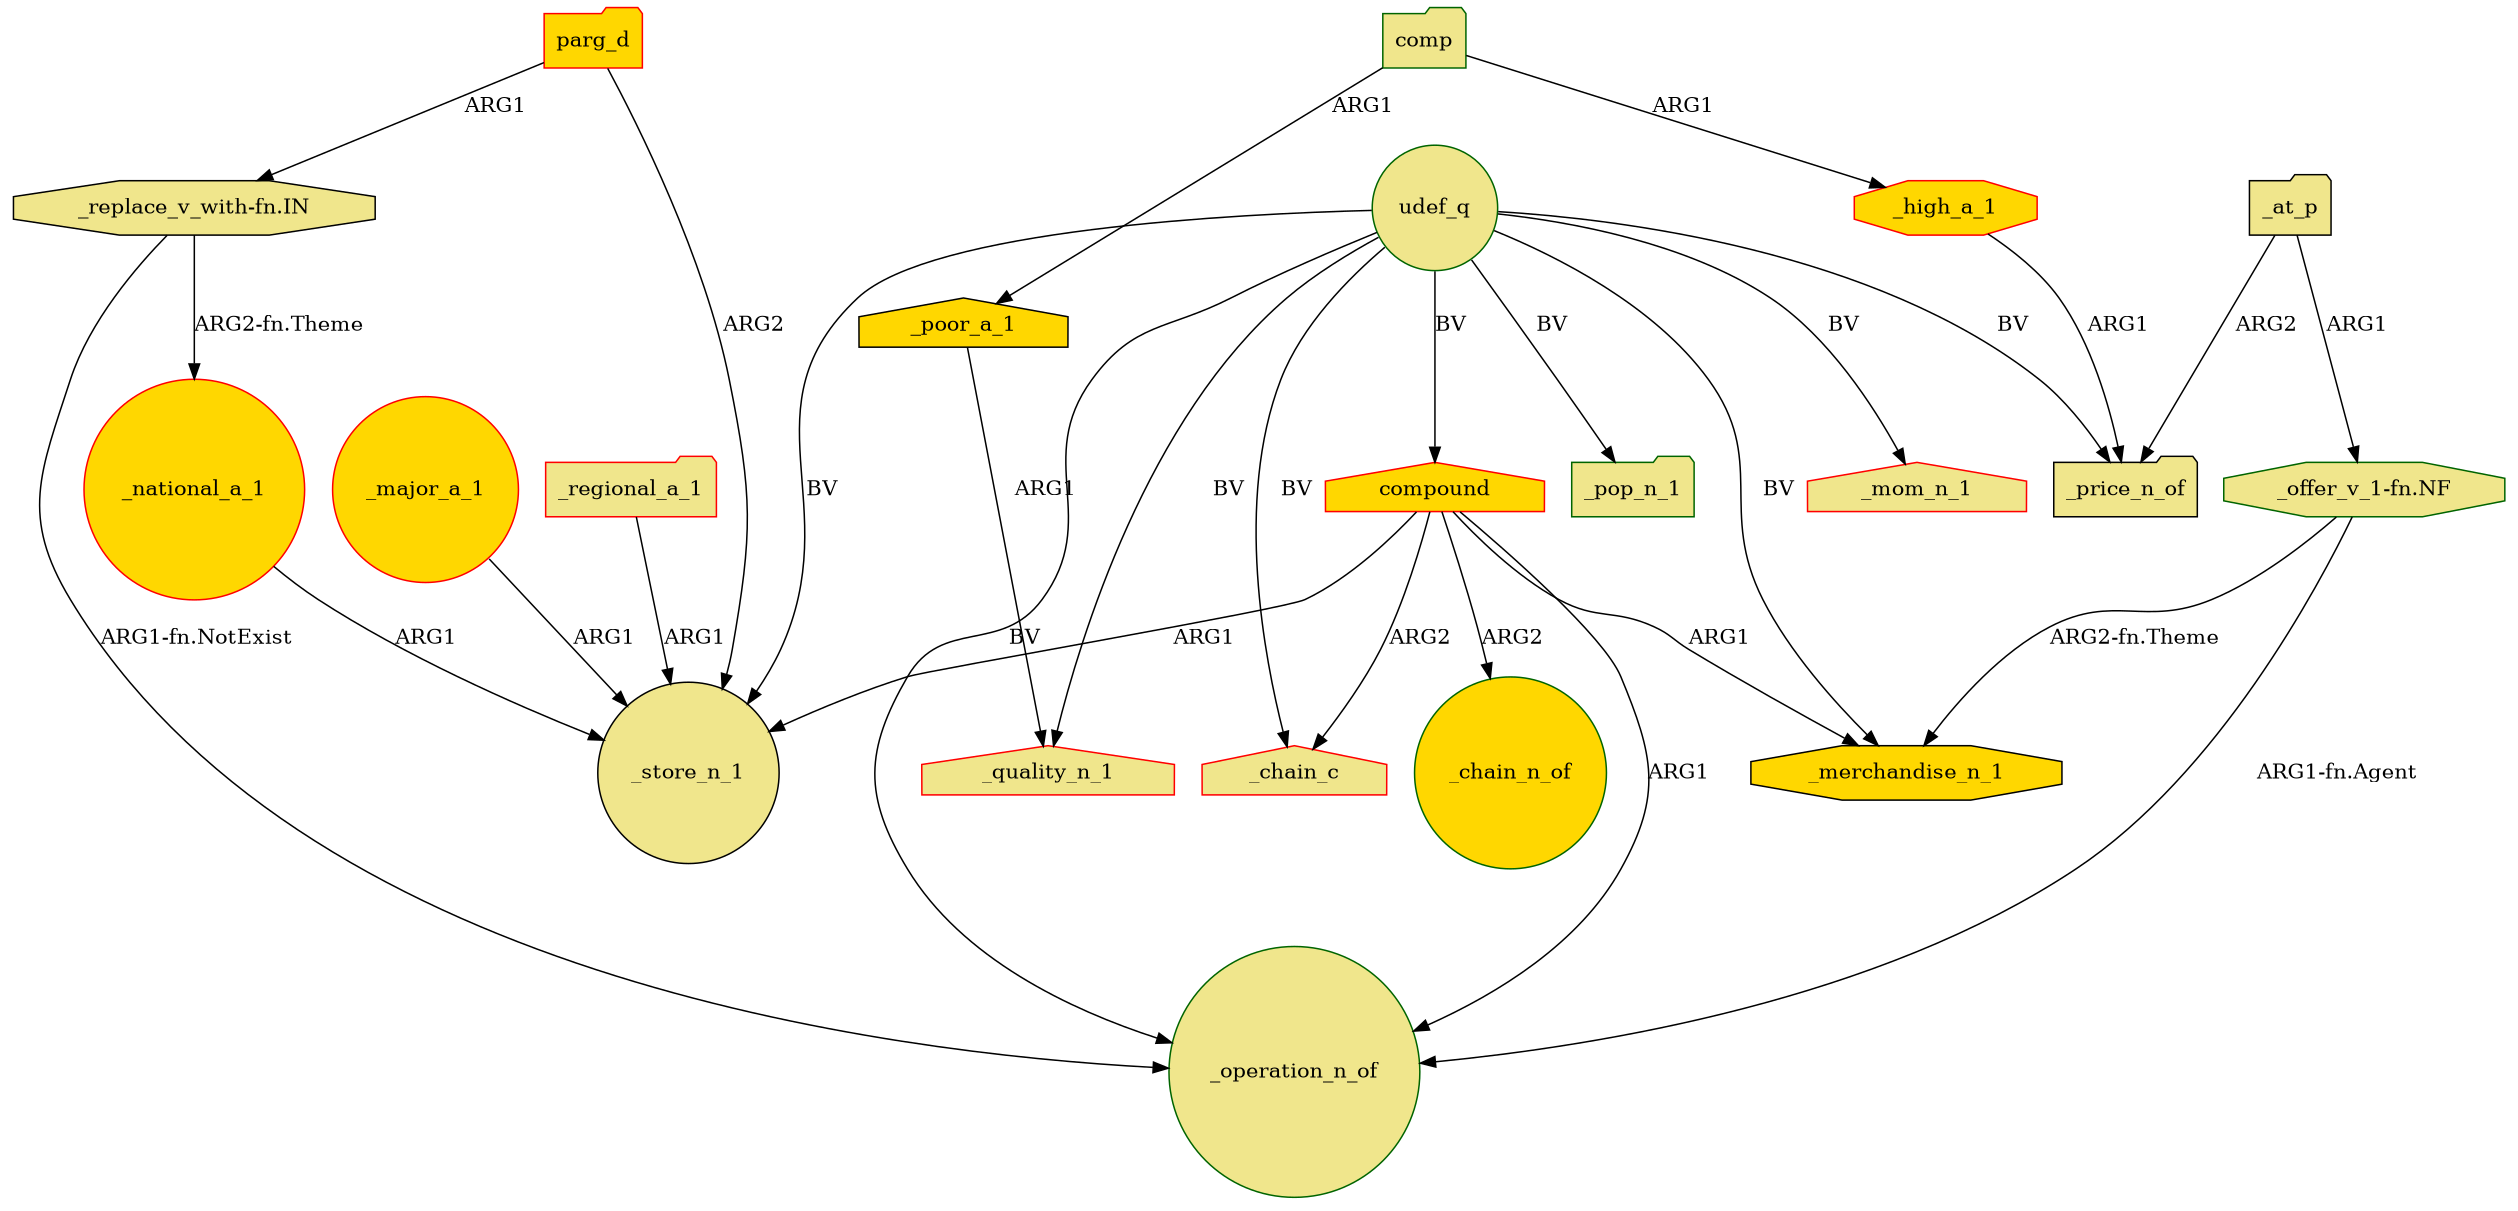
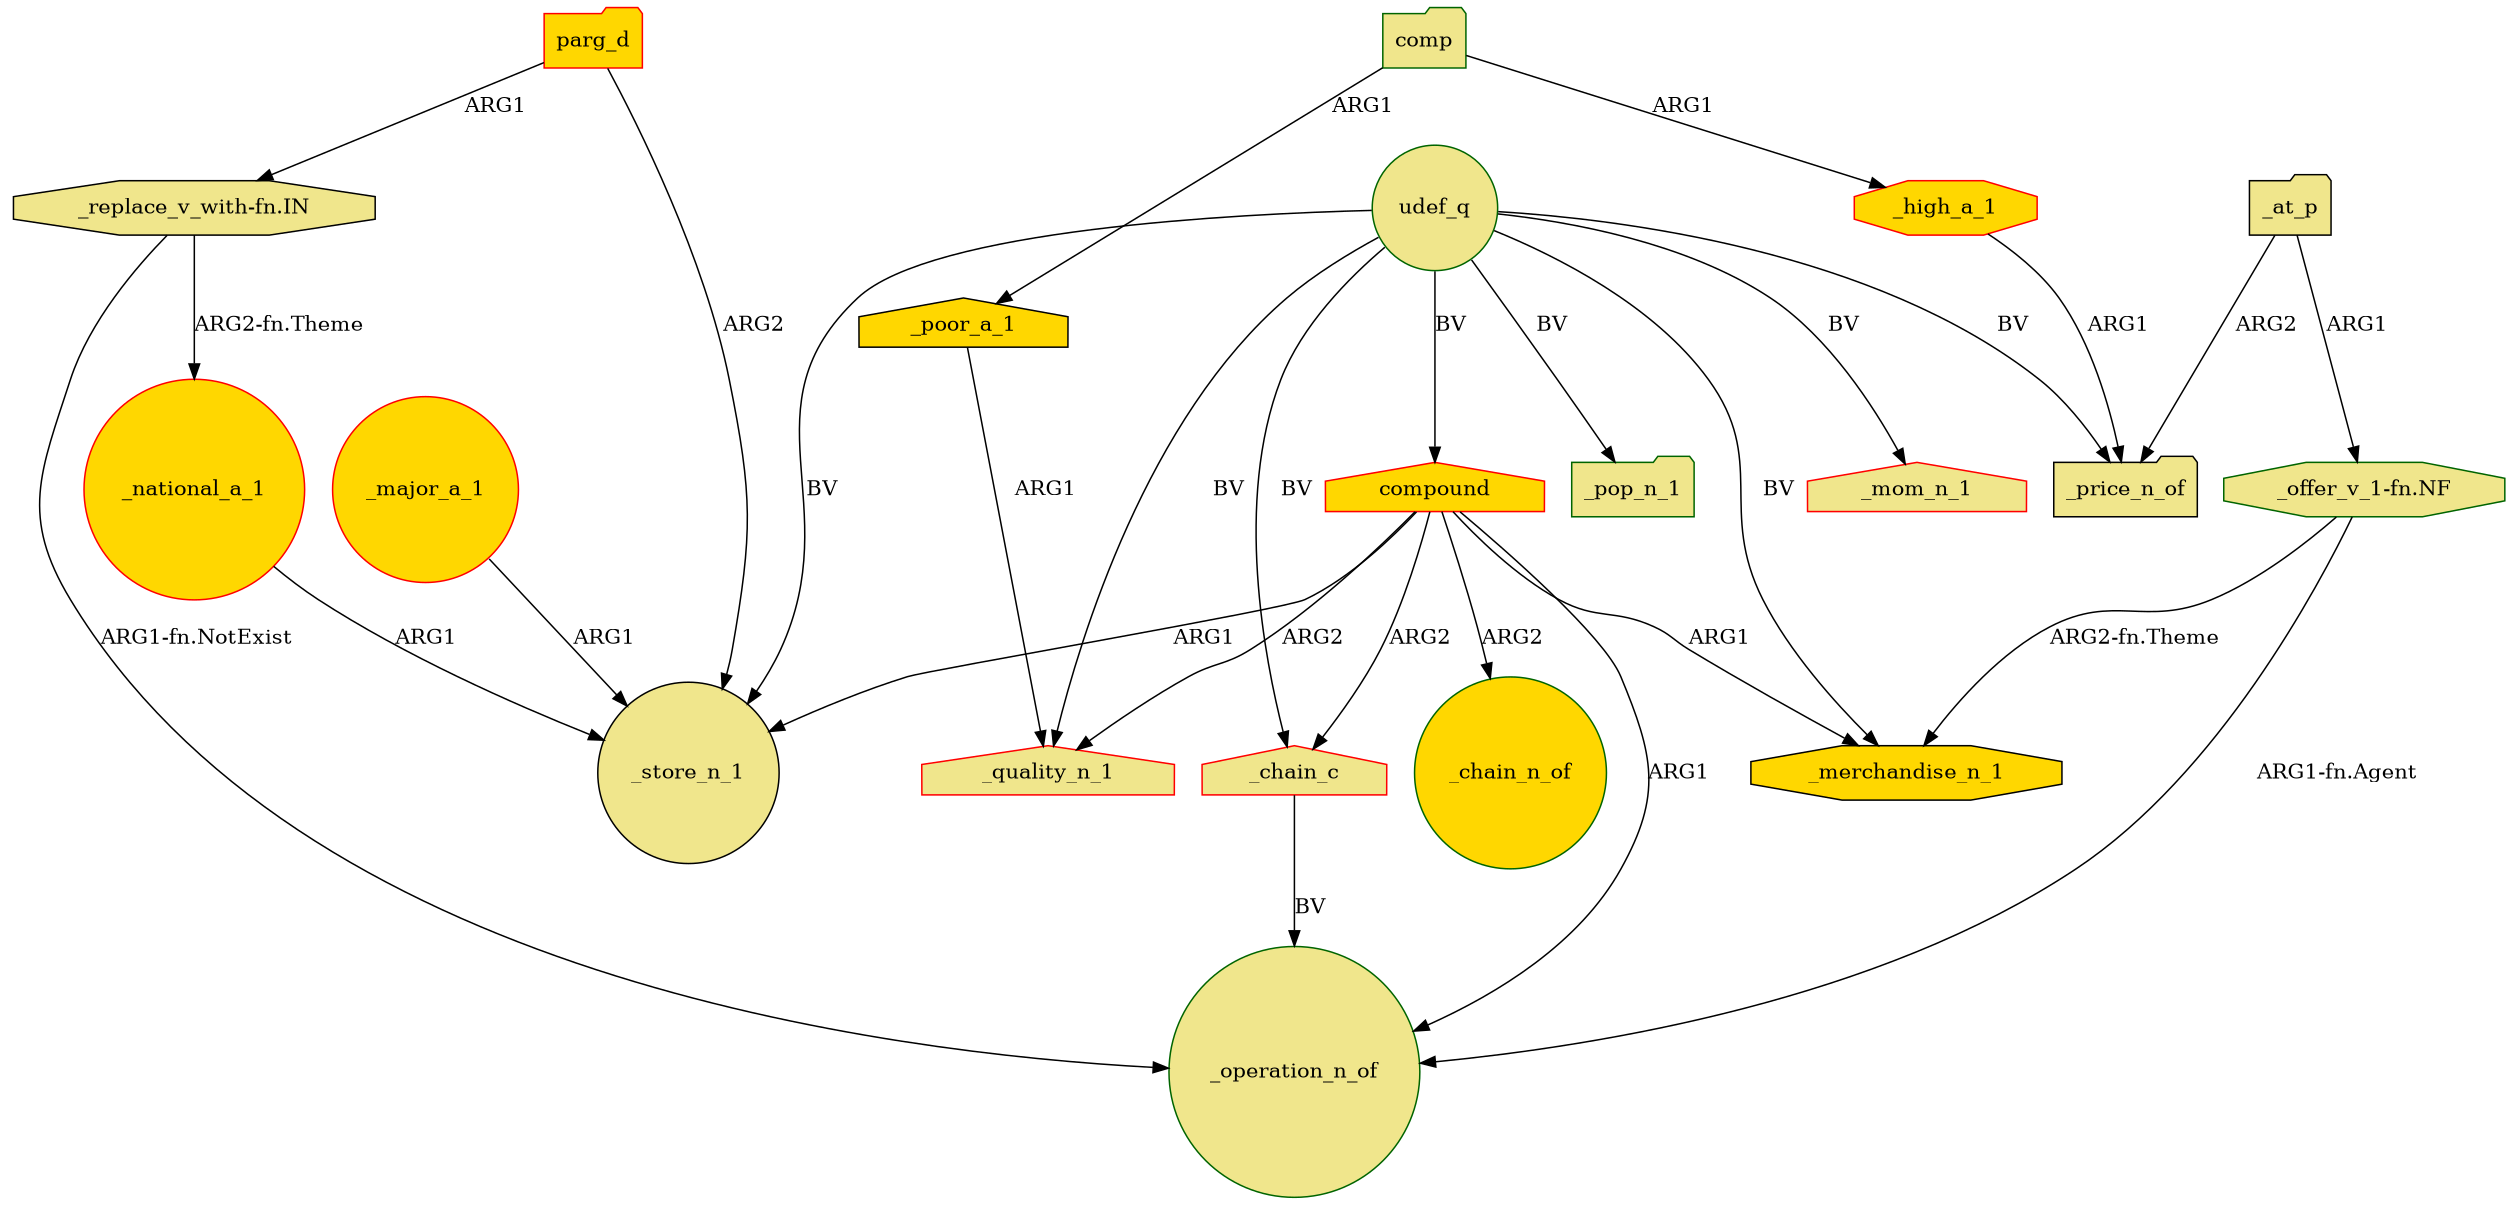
node "_regional_a_1": removed
edge "udef_q" -> "_operation_n_of": now "_chain_c" -> "_operation_n_of"
edge "compound" -> "_quality_n_1": added, label "ARG2"
